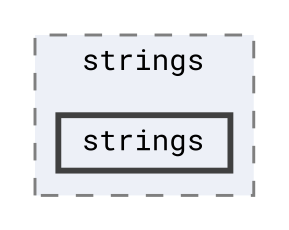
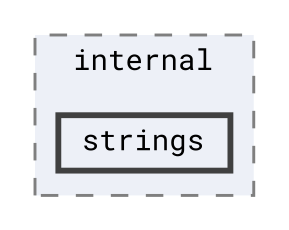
cluster "strings": label "strings" -> "internal"
